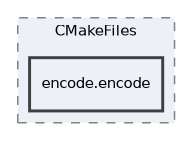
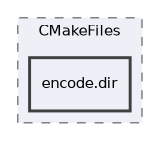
node "encode.encode": label "encode.encode" -> "encode.dir"
